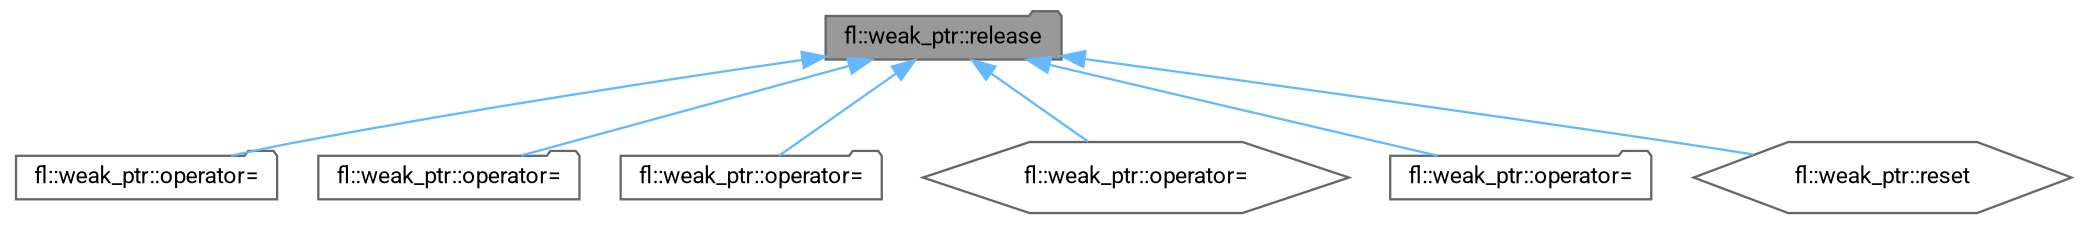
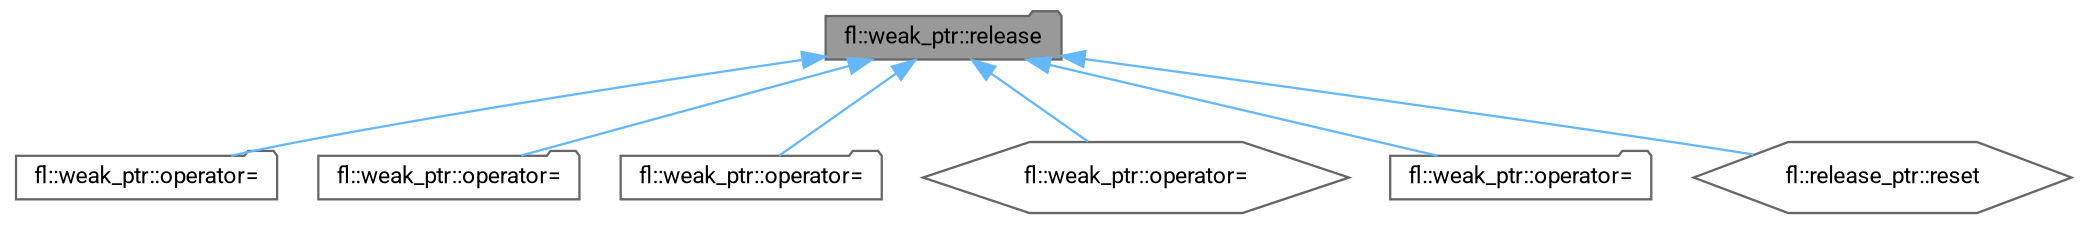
node "fl::weak_ptr::reset": label "fl::weak_ptr::reset" -> "fl::release_ptr::reset"
